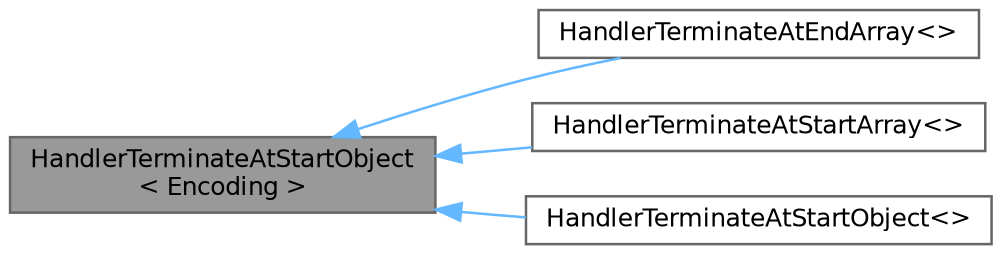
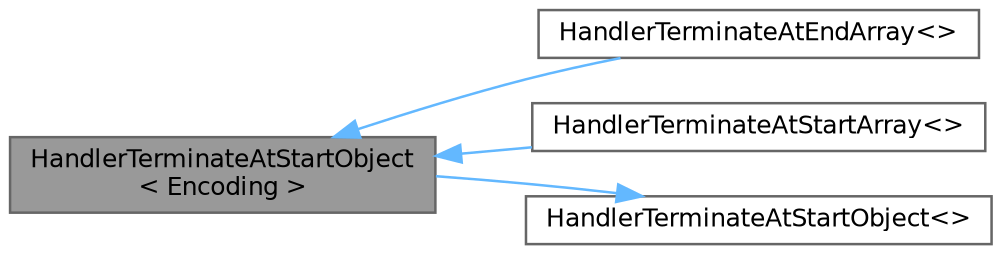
edge "HandlerTerminateAtStartObject<>" -> "HandlerTerminateAtStartObject < Encoding >": reversed
